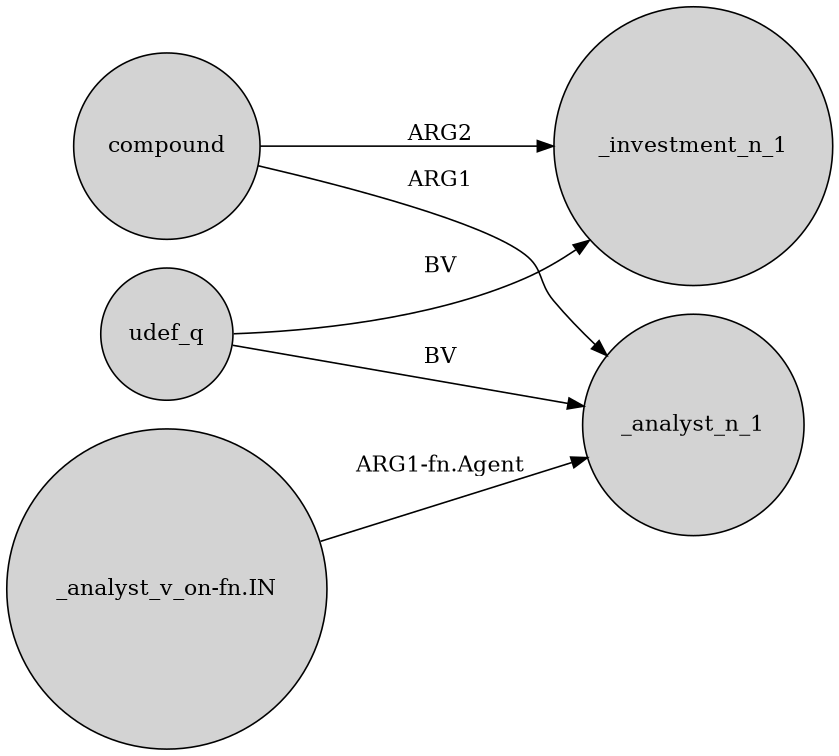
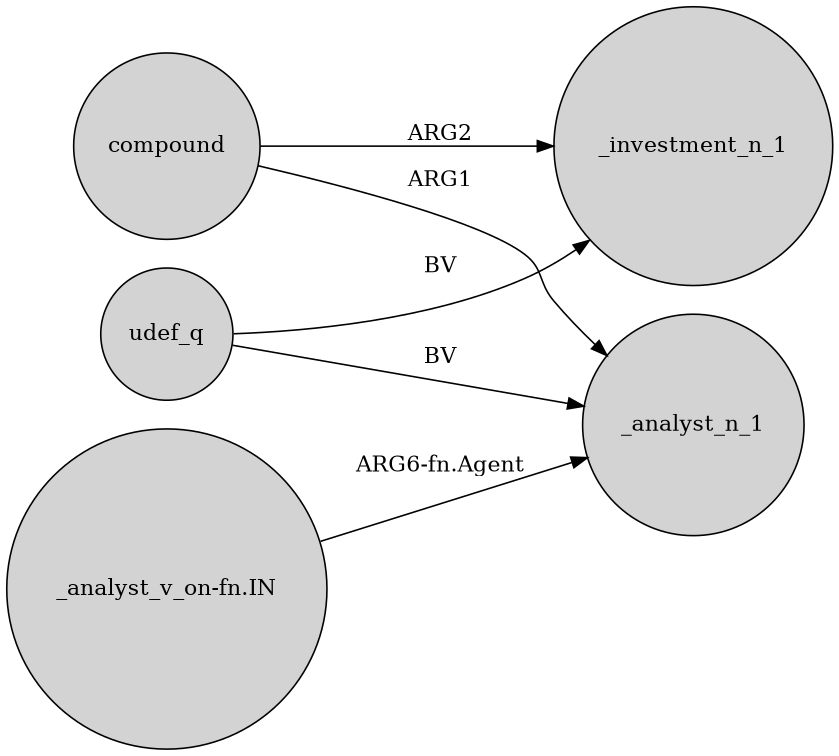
edge "_analyst_v_on-fn.IN" -> "_analyst_n_1": label "ARG1-fn.Agent" -> "ARG6-fn.Agent"
